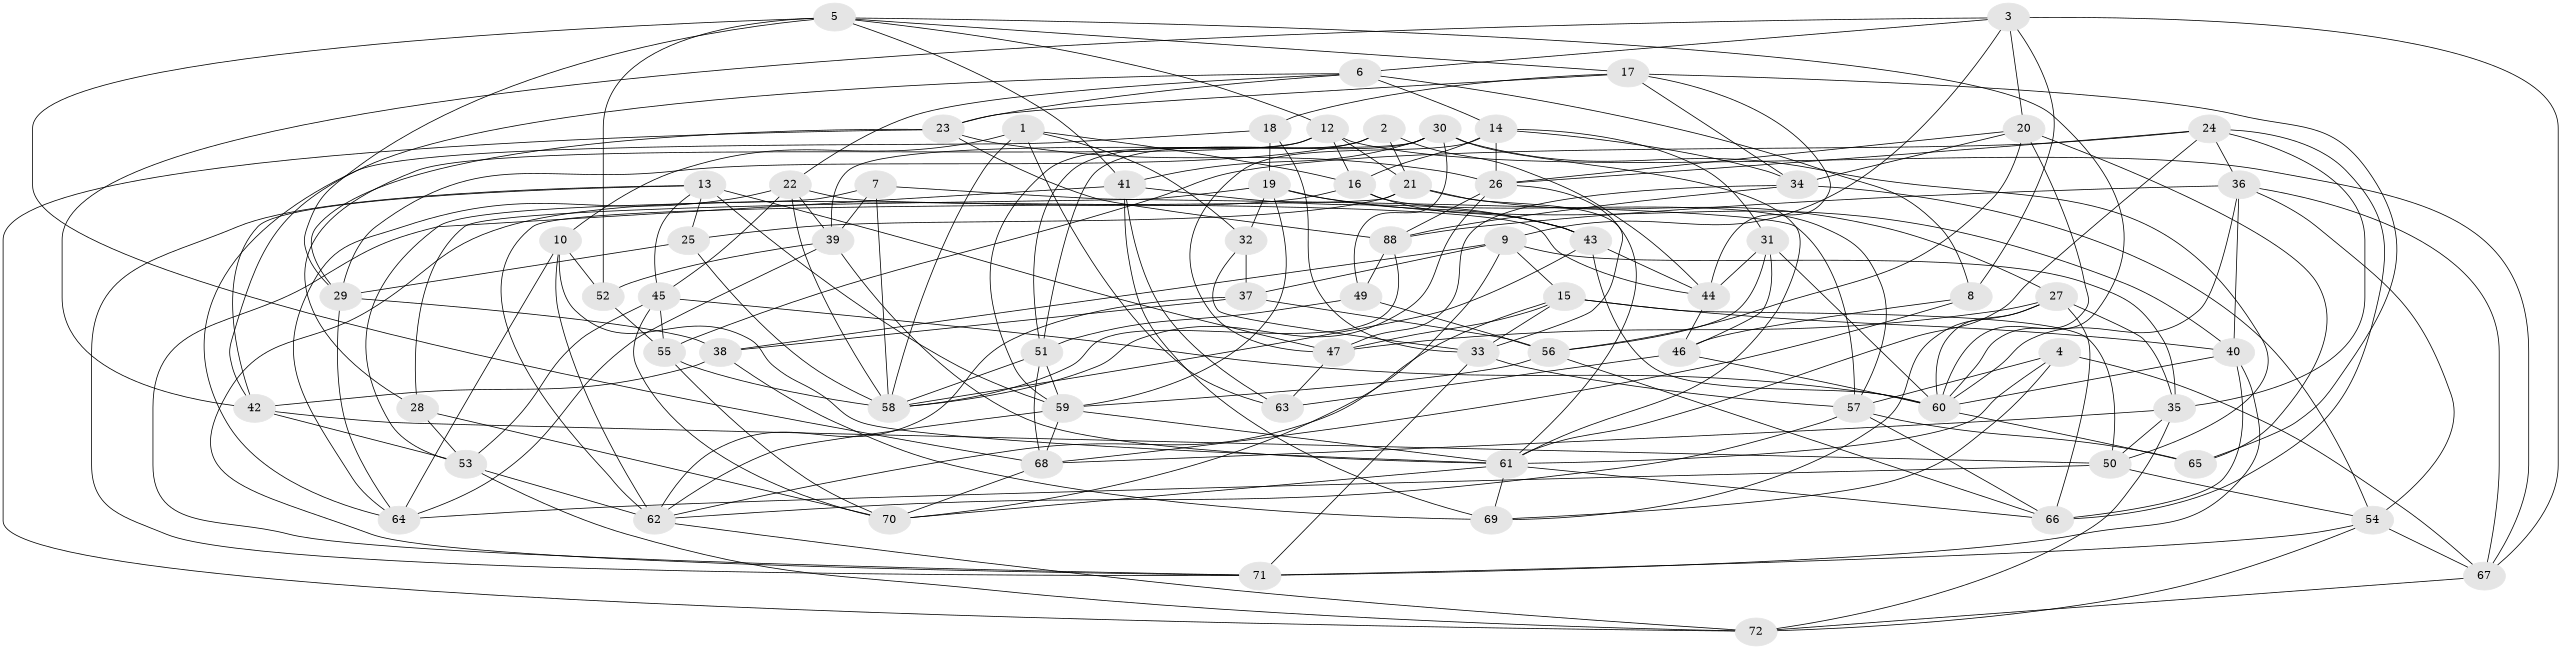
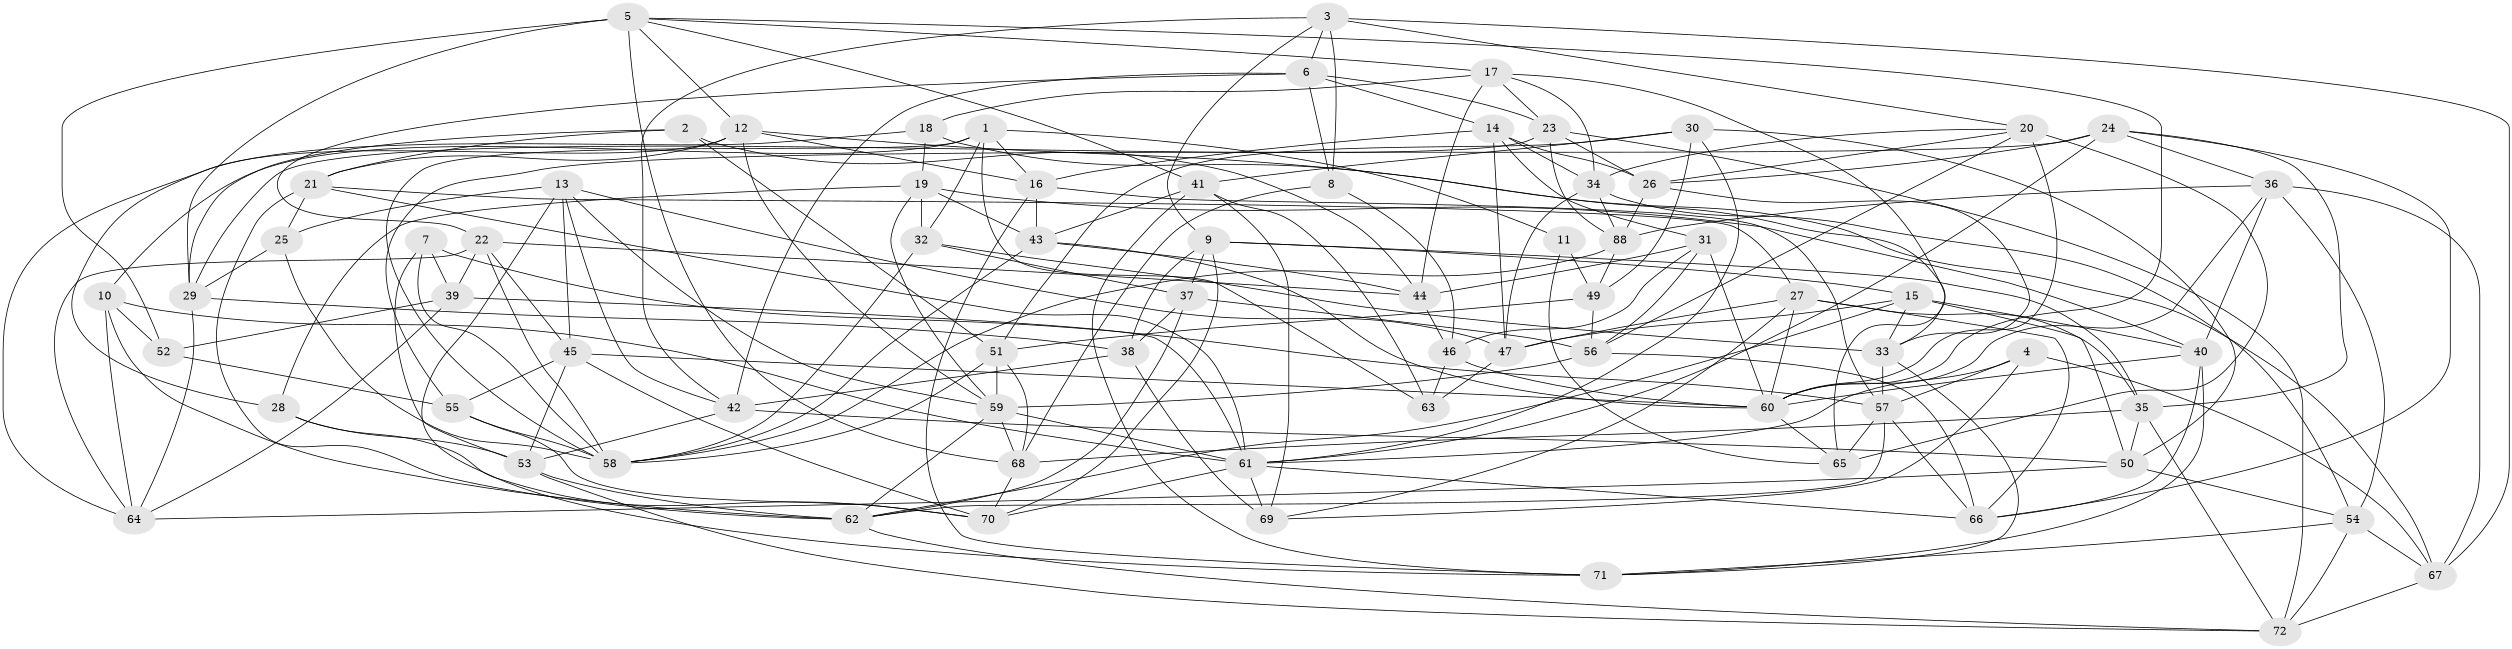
edge "30" -- "39": removed
node "11": added
edge "26" -- "58": now "32" -- "58"
